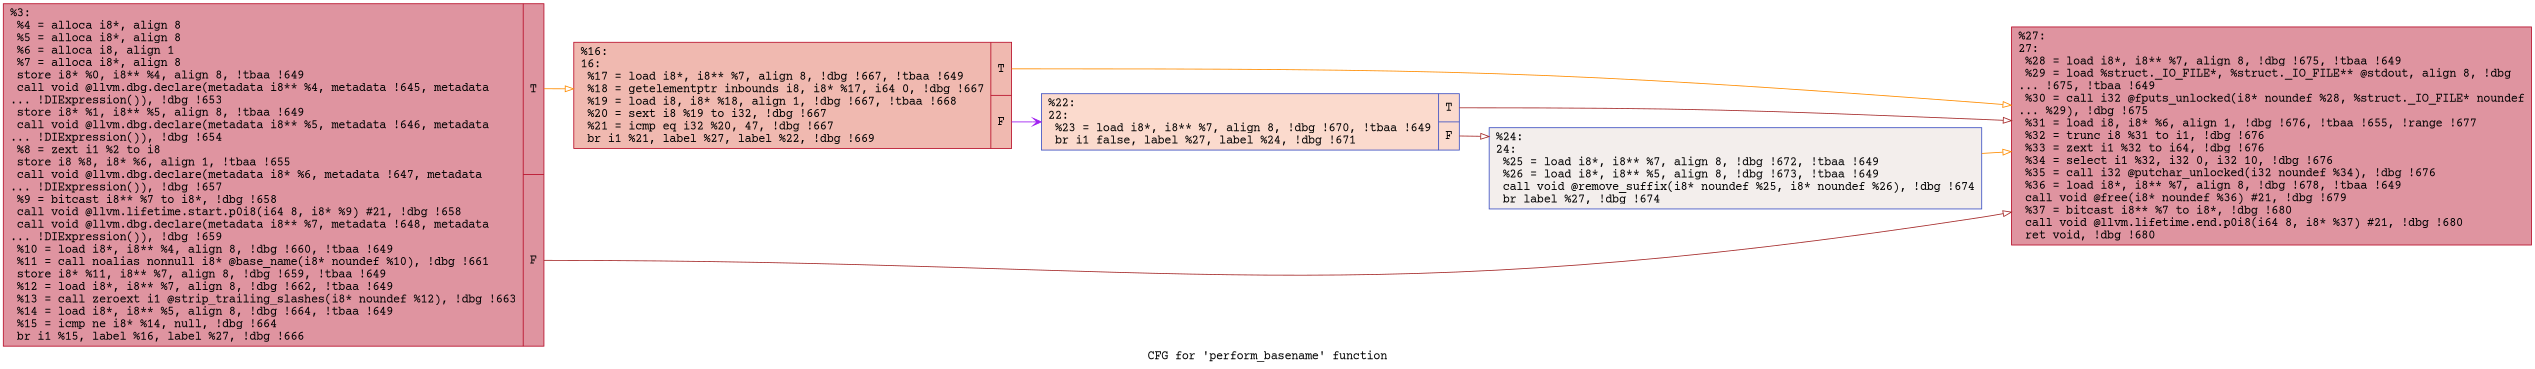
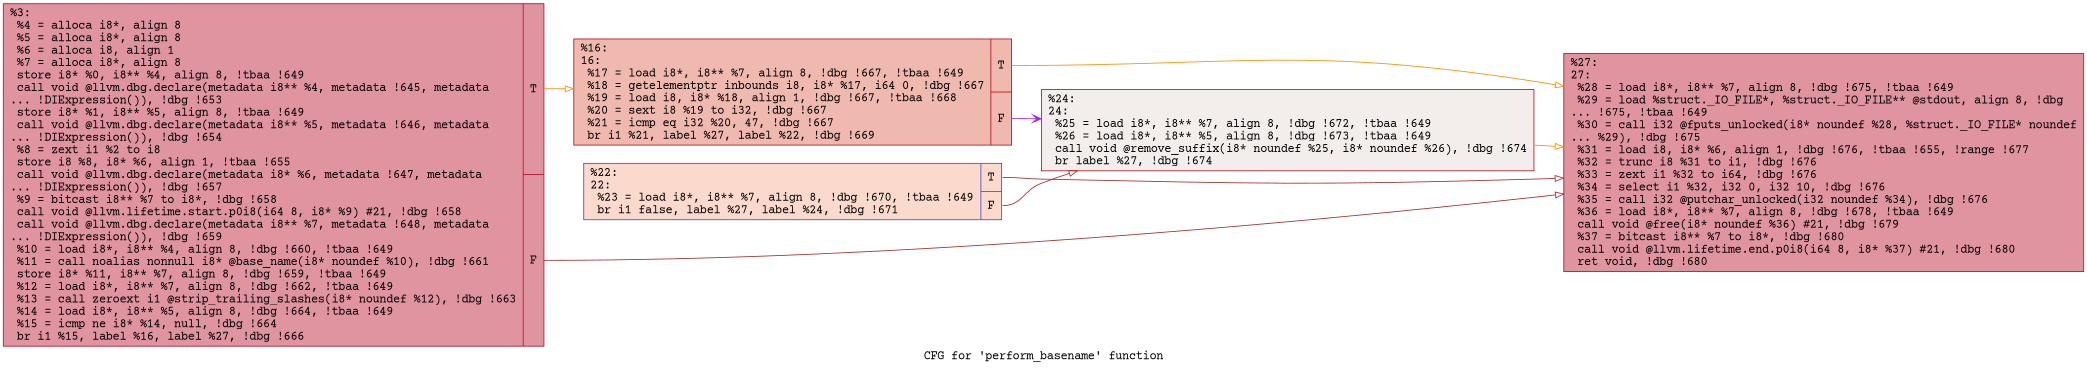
edge "%16:" -> "%22:": now "%16:" -> "%24:"
node "%24:": color #3d50c3ff -> #b70d28ff
